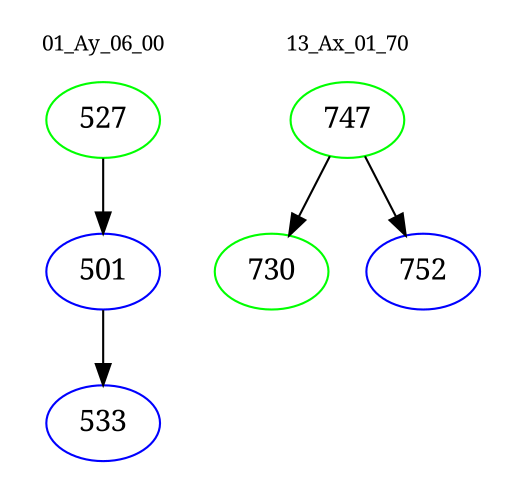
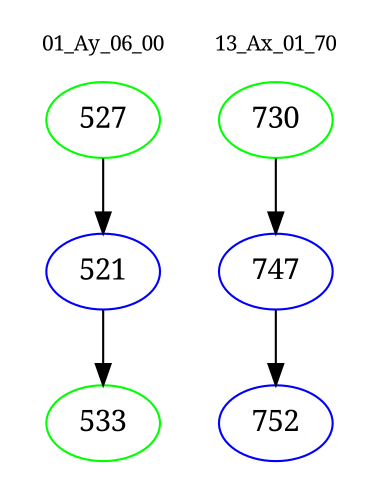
node "747": color green -> blue
edge "747" -> "730": reversed
node "501": label "501" -> "521"
node "533": color blue -> green
